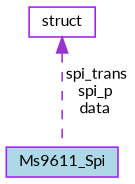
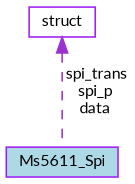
node "Ms9611_Spi": label "Ms9611_Spi" -> "Ms5611_Spi"
